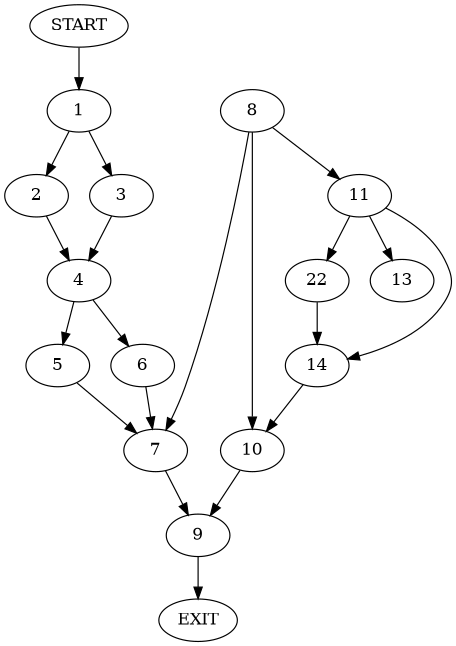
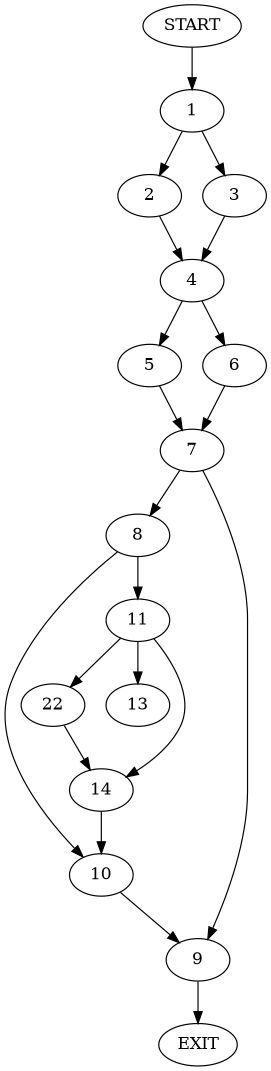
edge "8" -> "7": reversed
